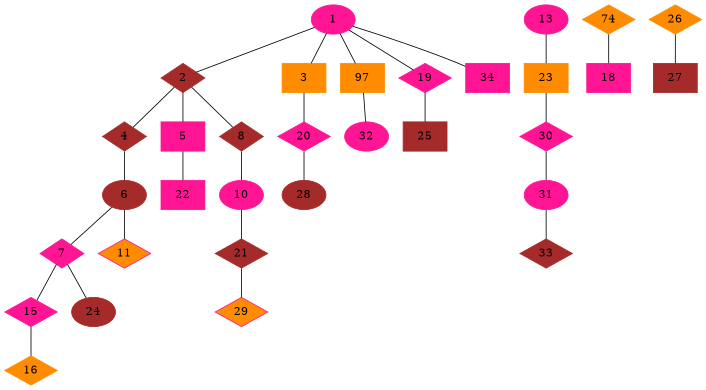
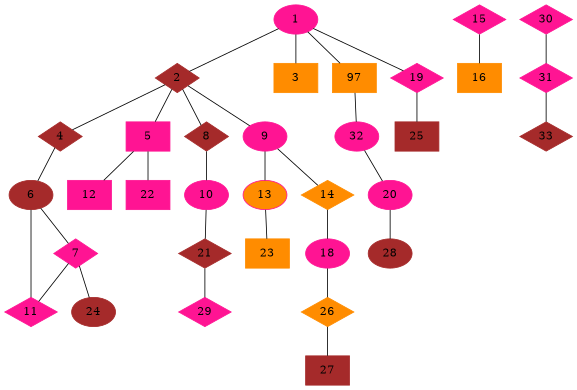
node "13": fillcolor deeppink -> darkorange
node "74": label "74" -> "14"
node "34": removed
node "18": shape box -> ellipse
edge "3" -- "20": now "32" -- "20"
edge "23" -- "30": removed
node "9": added
node "20": shape diamond -> ellipse
node "12": added
node "31": shape ellipse -> diamond
node "11": fillcolor darkorange -> deeppink
edge "7" -- "15": now "7" -- "11"
edge "18" -- "26": added
node "29": fillcolor darkorange -> deeppink
node "16": shape diamond -> box
